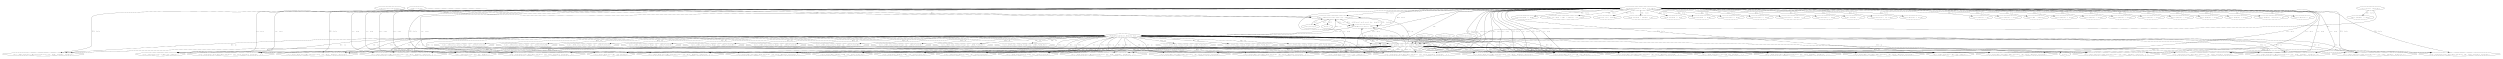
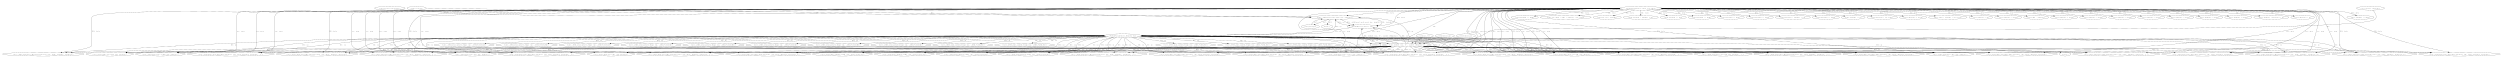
edge "(Call,sizeof (RAnalOp))" -> "(Call,data[0] == 0x29)": now "(MethodParameterIn,const ut8 *data)" -> "(Call,data[0] == 0x29)"
node "(Call,addr + data[1] + op->size)": added
node "(Call,_6502_anal_esil_pop (op, data[0]))": added
